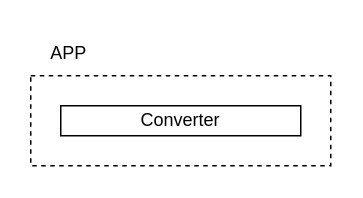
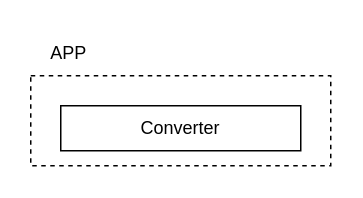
node "Converter": size 240x30 -> 240x45
